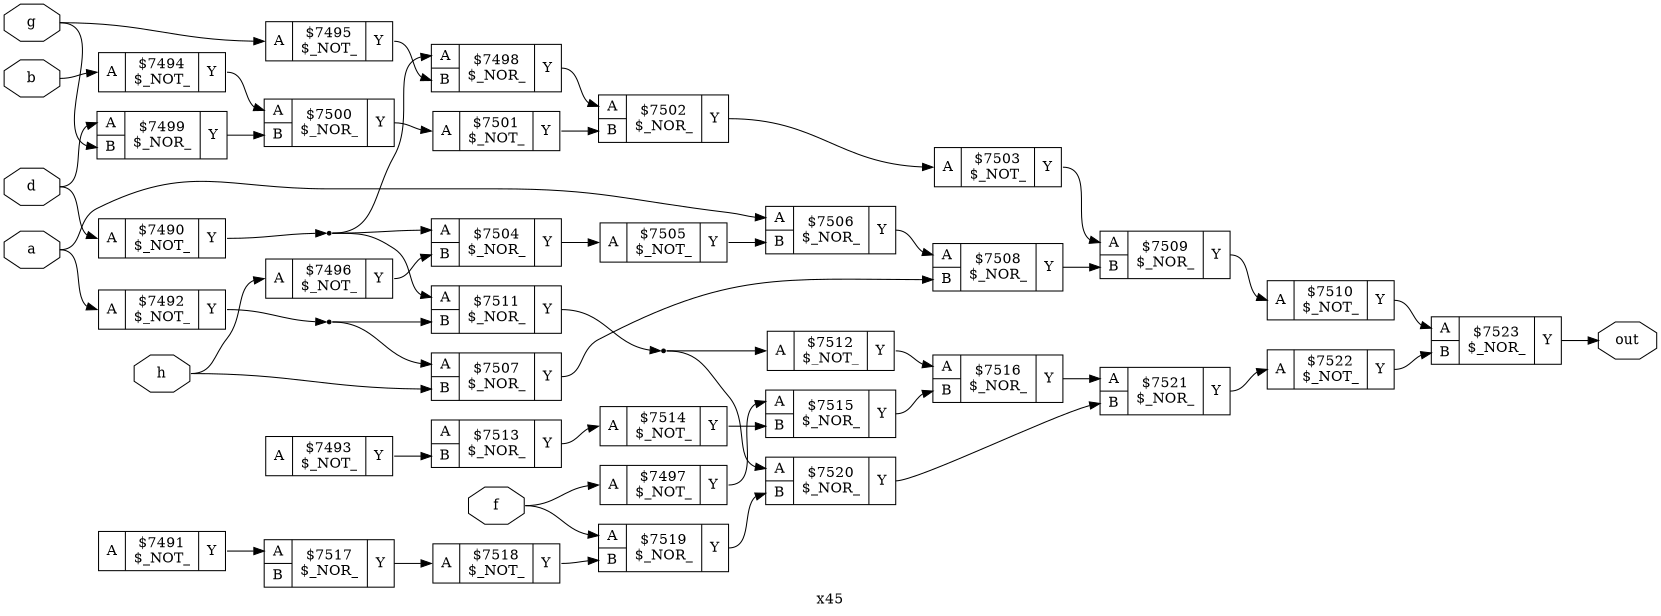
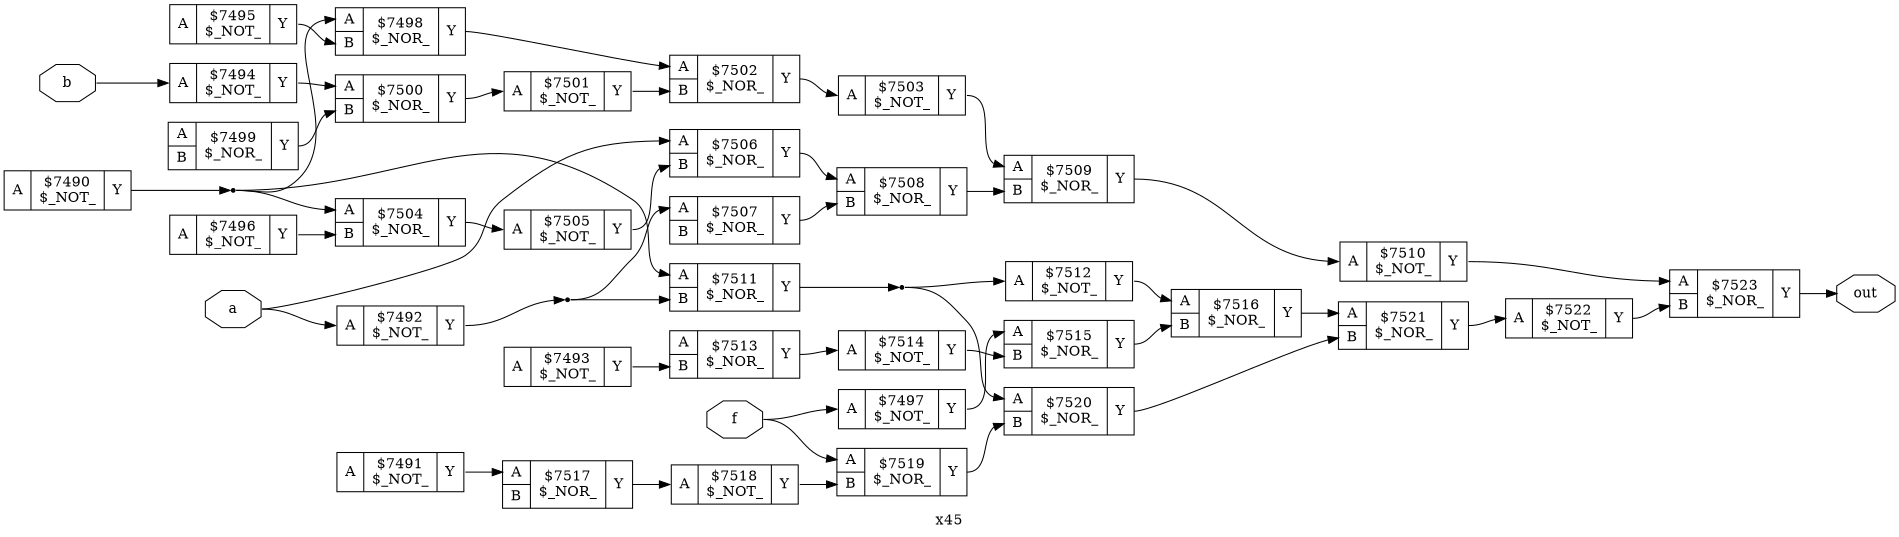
node "g": removed
node "d": removed
node "h": removed
